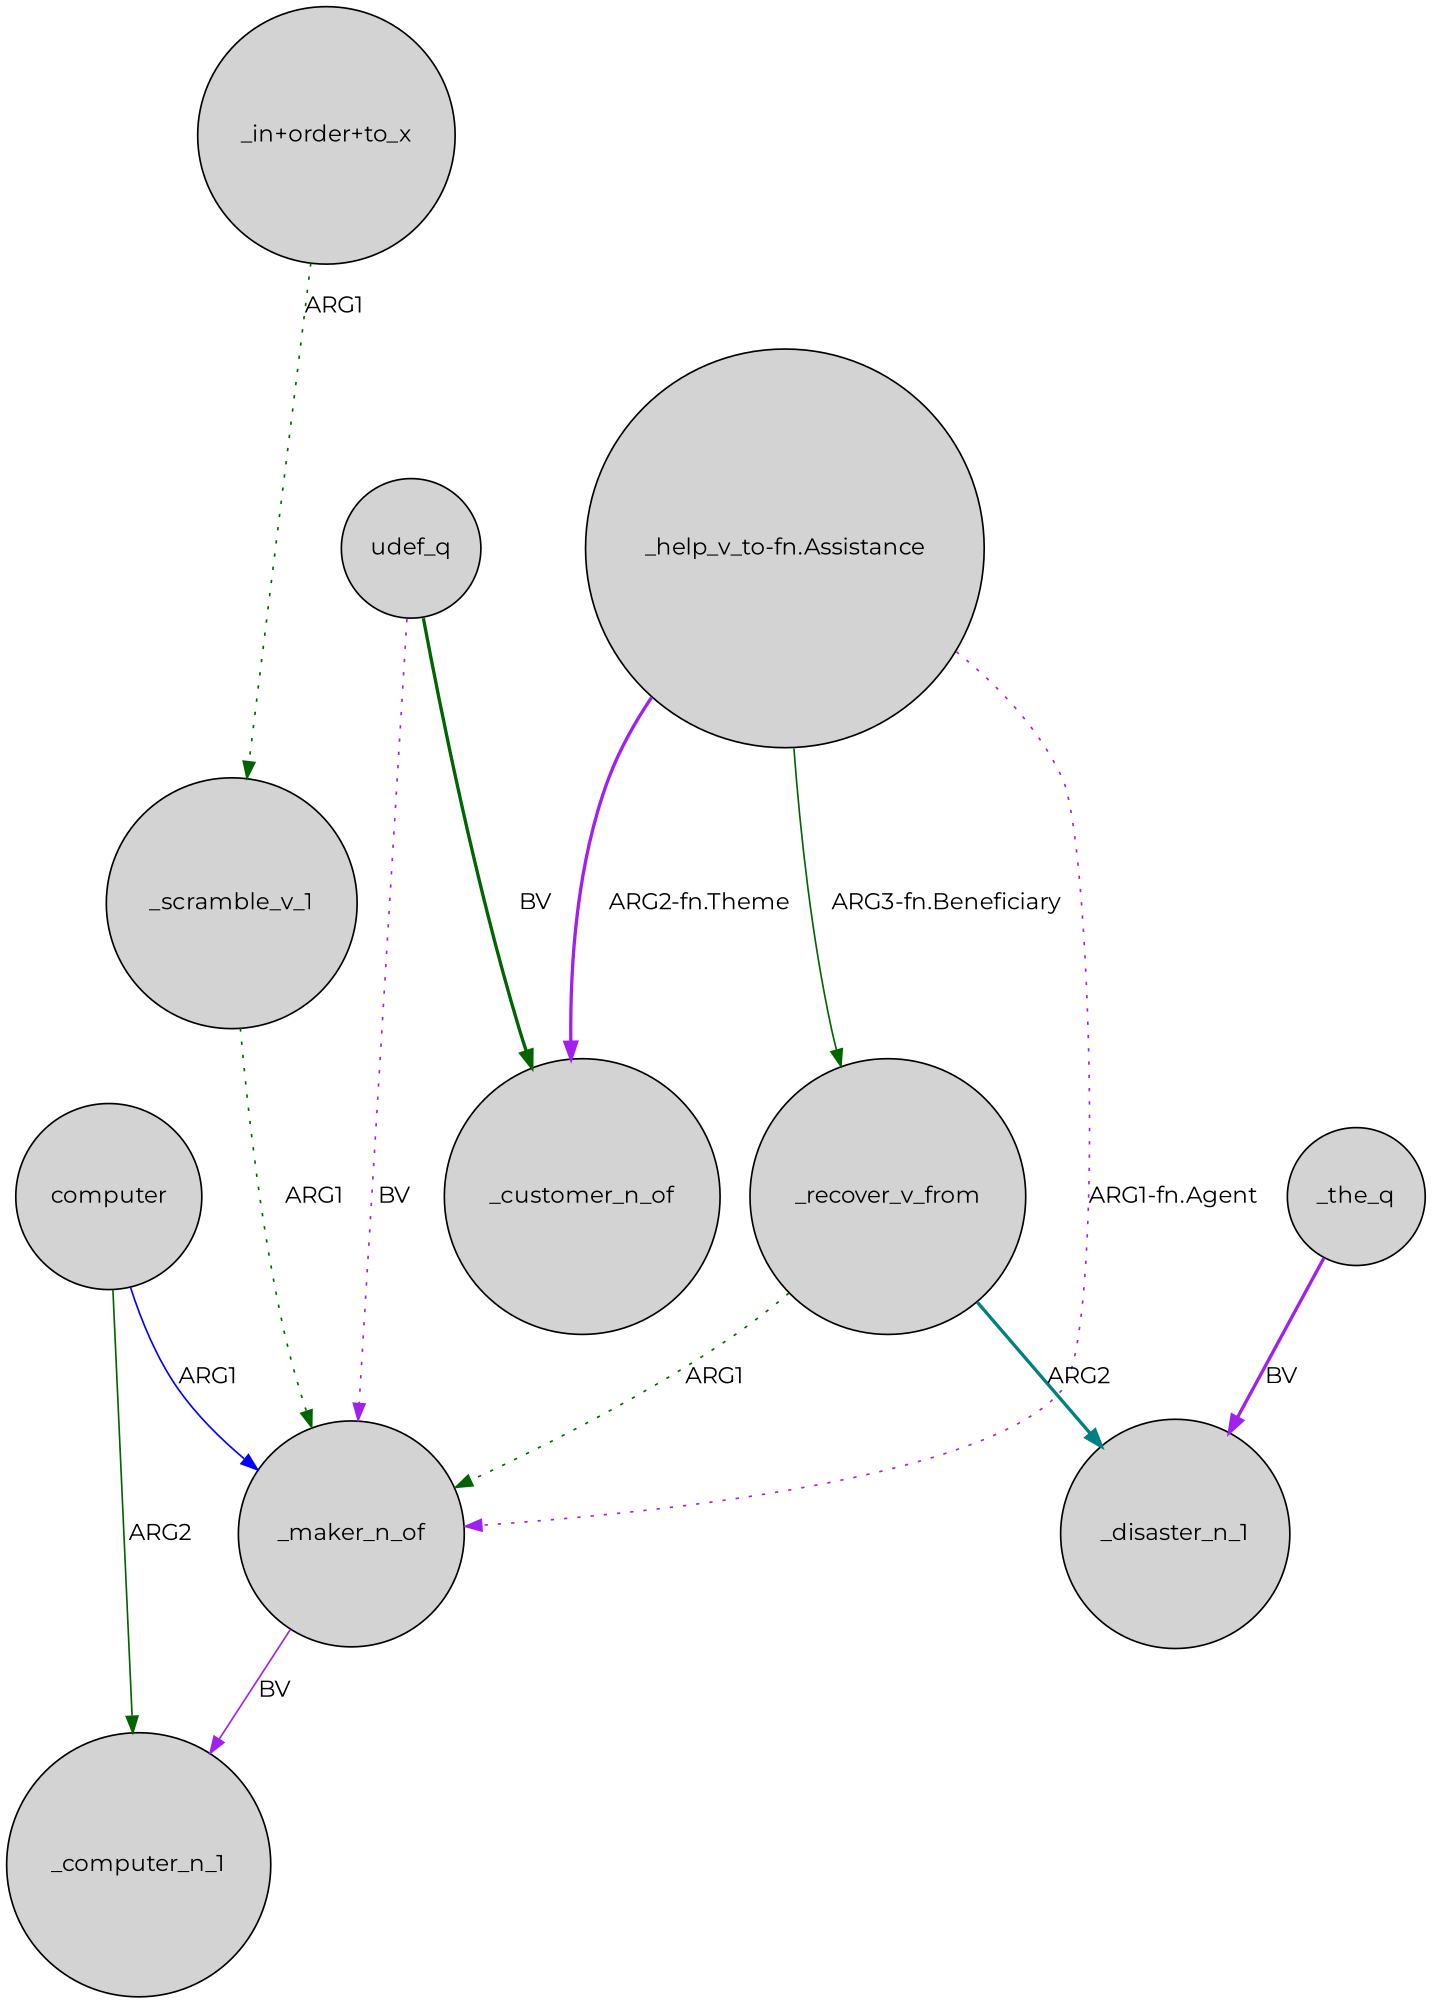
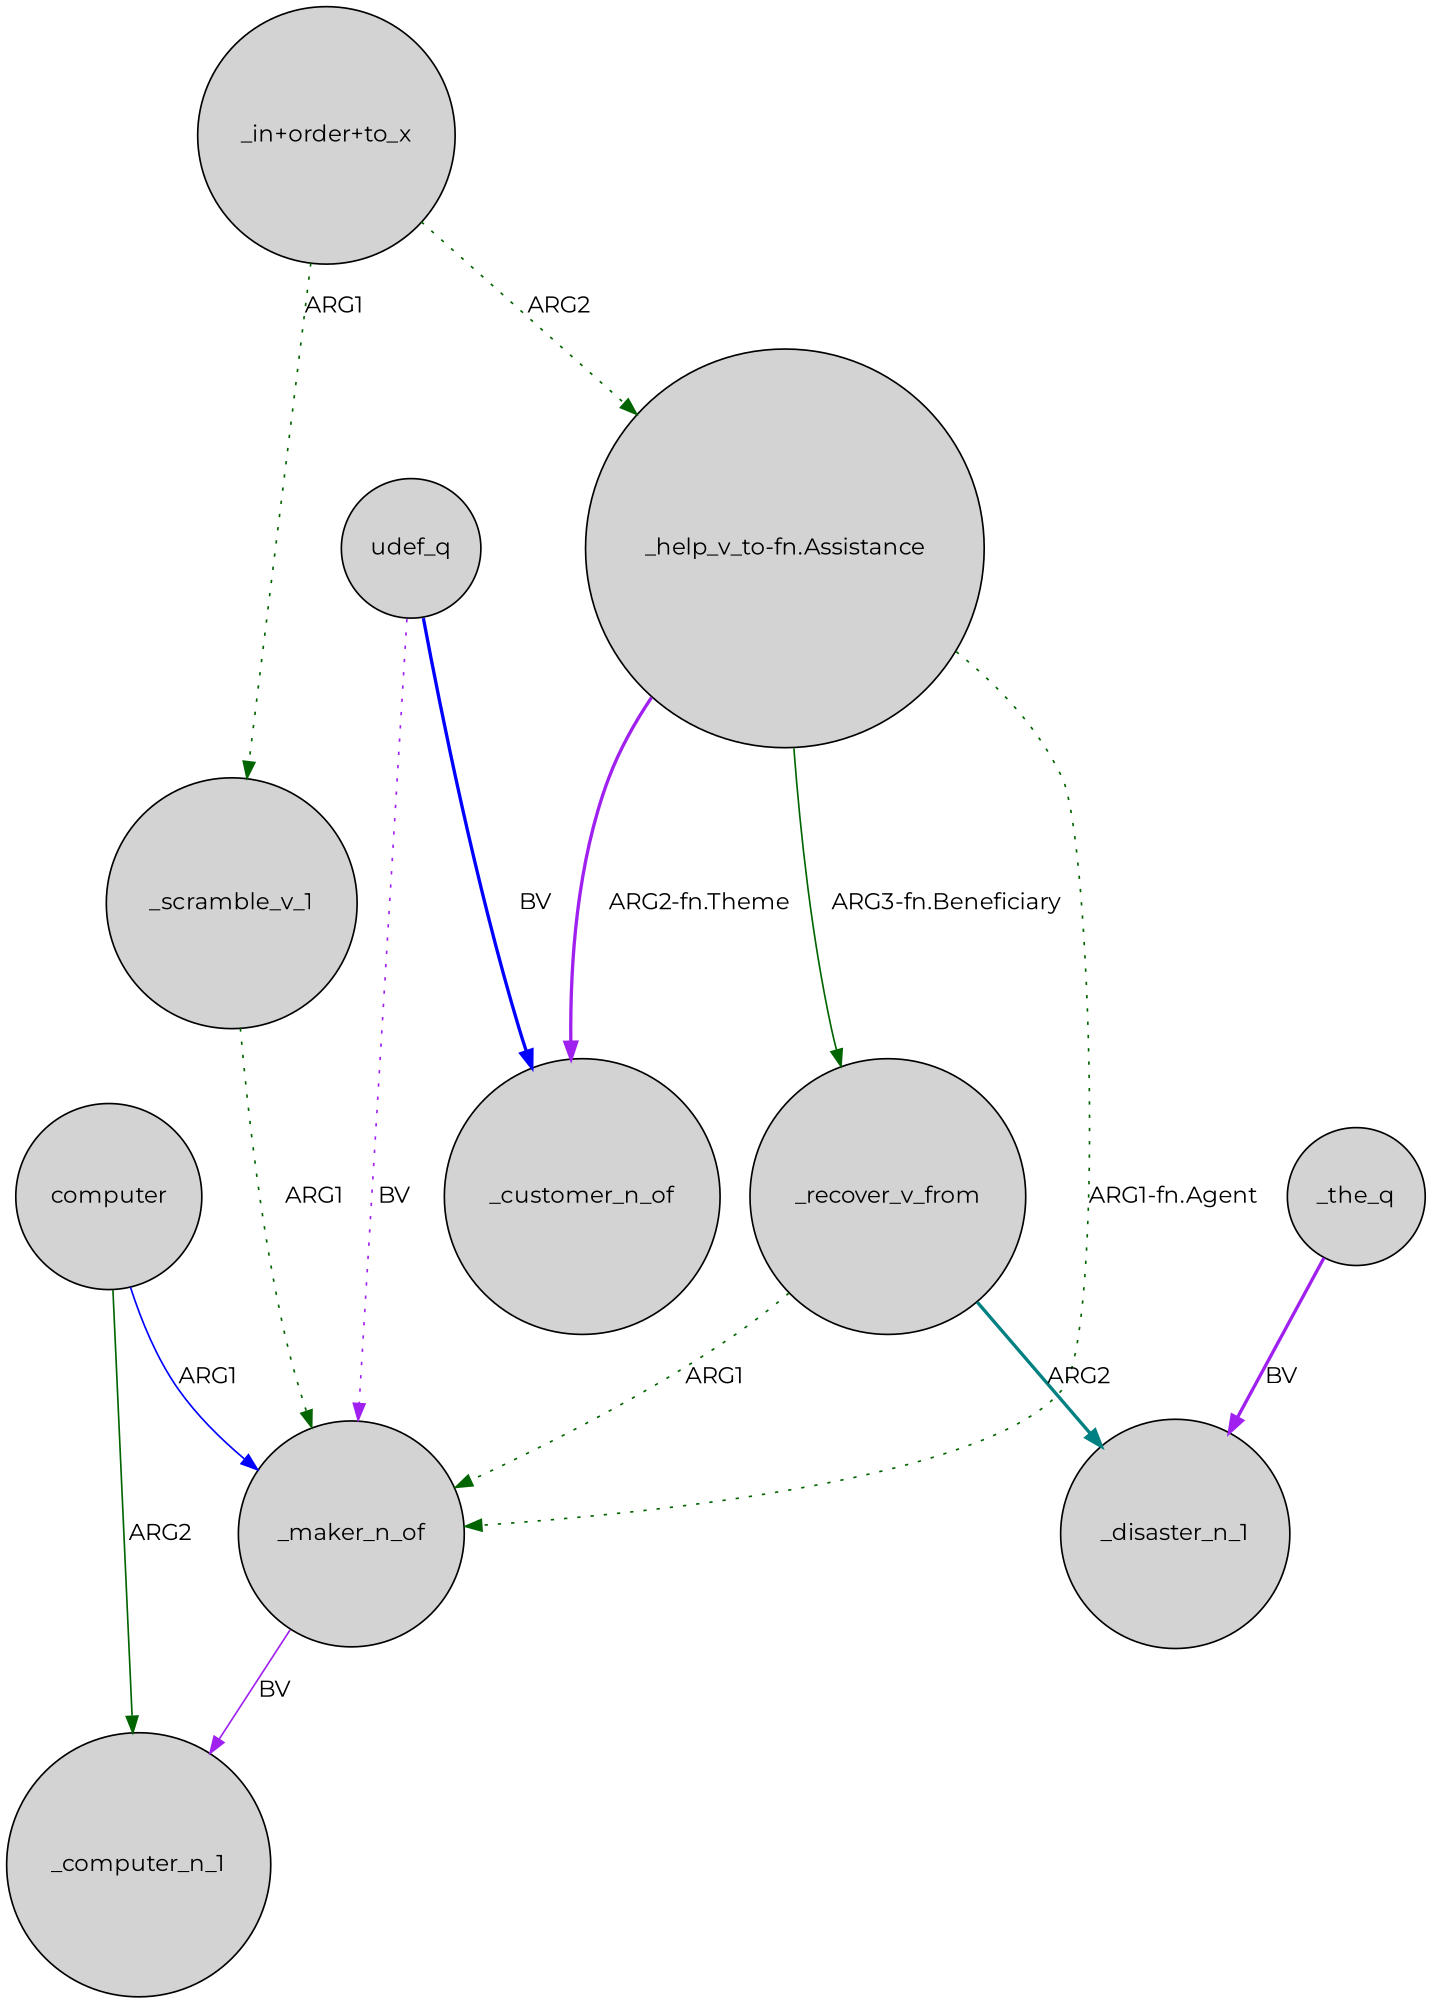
edge "_in+order+to_x" -> "_help_v_to-fn.Assistance": added, label "ARG2"
edge "udef_q" -> "_customer_n_of": color darkgreen -> blue
edge "_help_v_to-fn.Assistance" -> "_maker_n_of": color purple -> darkgreen
